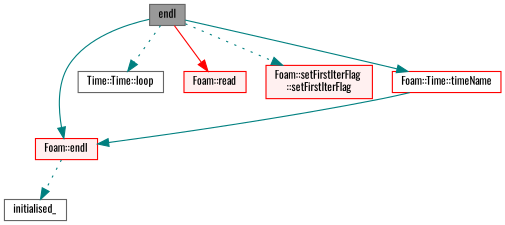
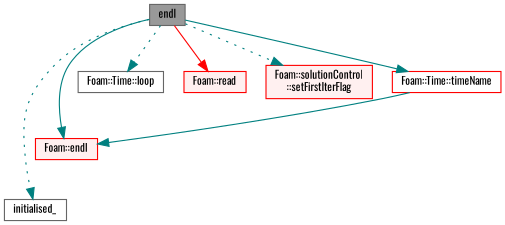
node "Time::Time::loop": label "Time::Time::loop" -> "Foam::Time::loop"
node "Foam::setFirstIterFlag ::setFirstIterFlag": label "Foam::setFirstIterFlag ::setFirstIterFlag" -> "Foam::solutionControl ::setFirstIterFlag"
edge "Foam::endl" -> "initialised_": now "endl" -> "initialised_"
